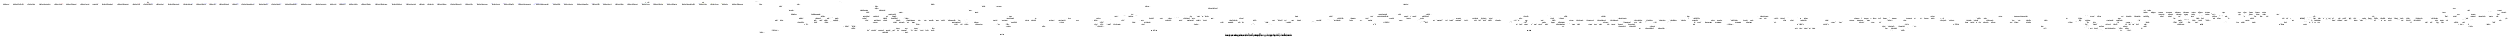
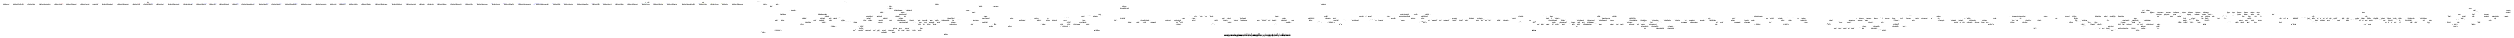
node "TaggerPlugin": removed
